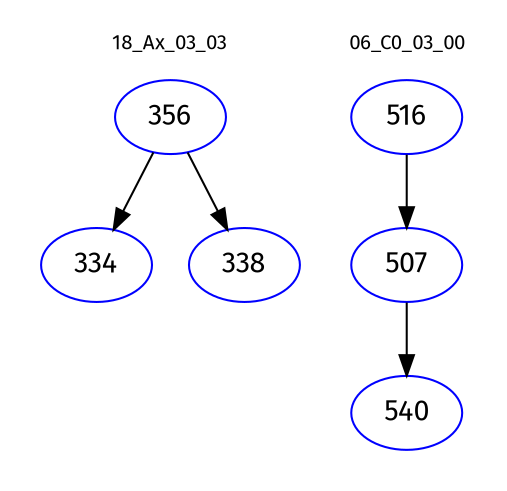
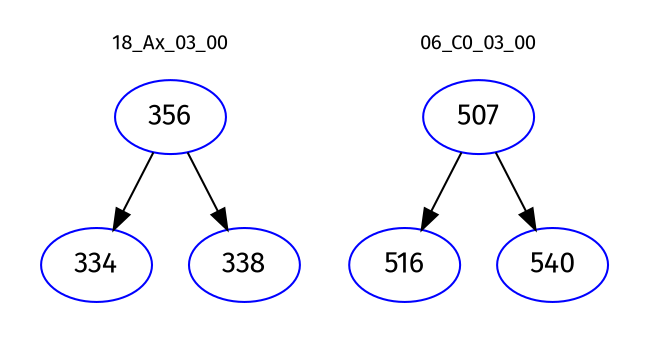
cluster "18_Ax_03_03": label "18_Ax_03_03" -> "18_Ax_03_00"
edge "516" -> "507": reversed
